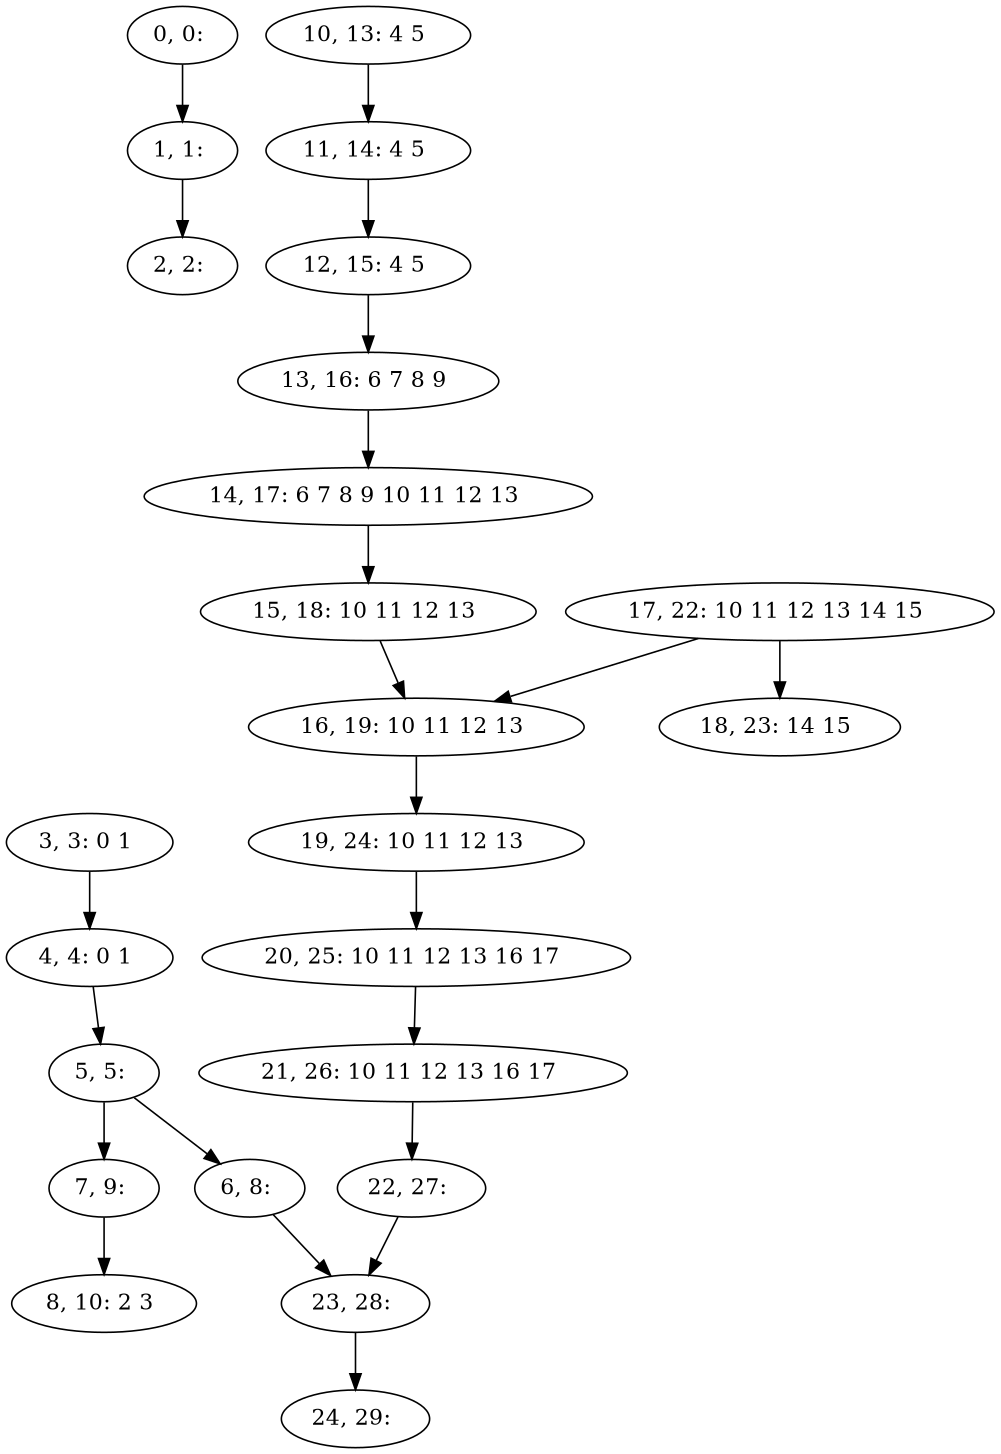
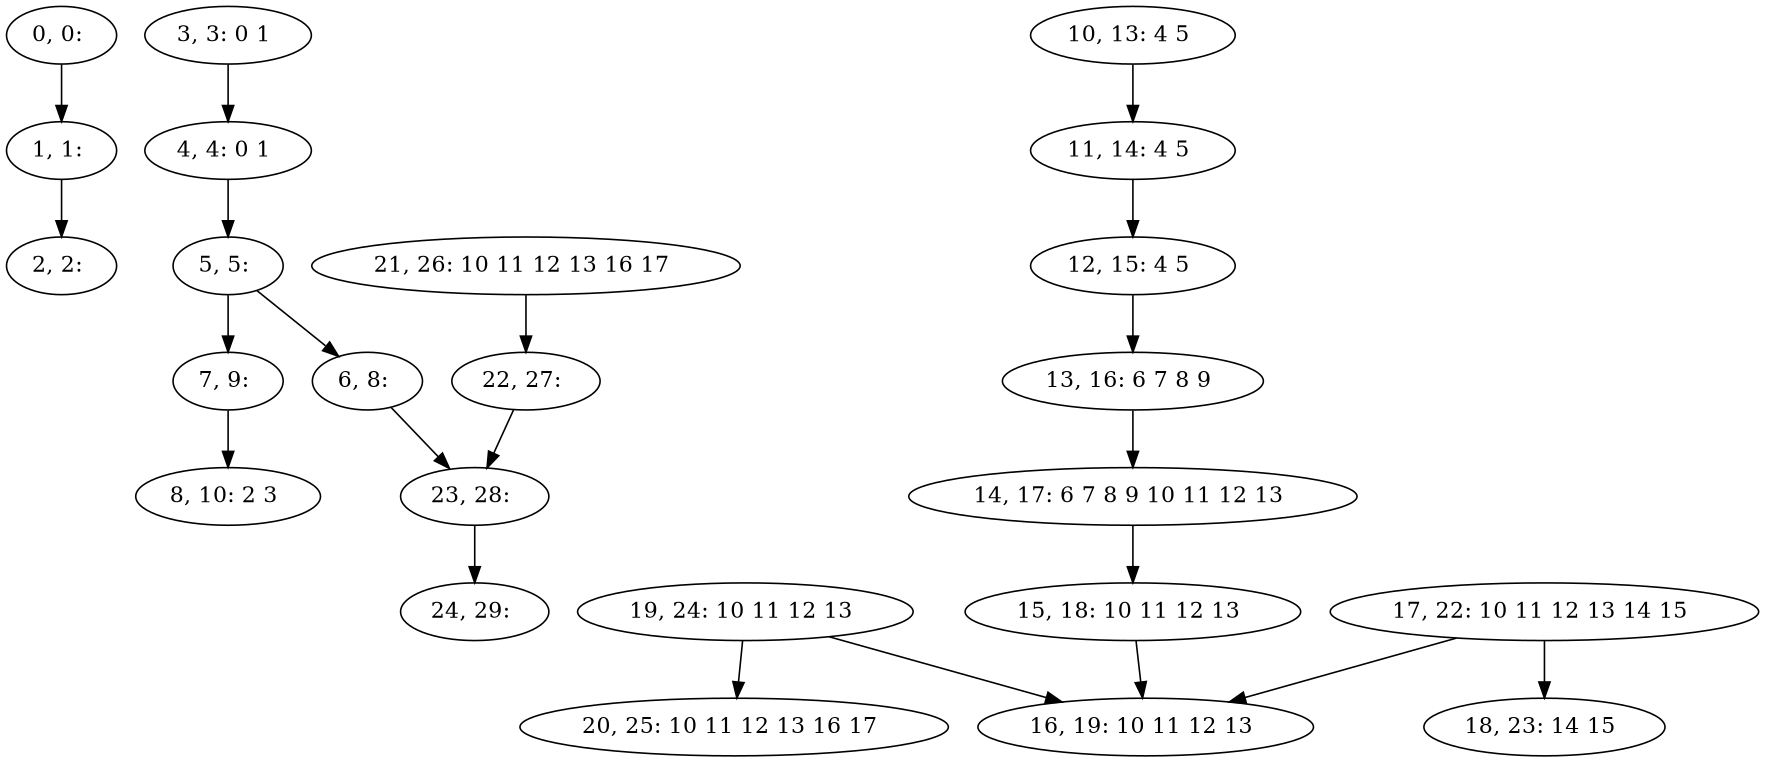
edge "16, 19: 10 11 12 13" -> "19, 24: 10 11 12 13": reversed
edge "20, 25: 10 11 12 13 16 17" -> "21, 26: 10 11 12 13 16 17": removed
